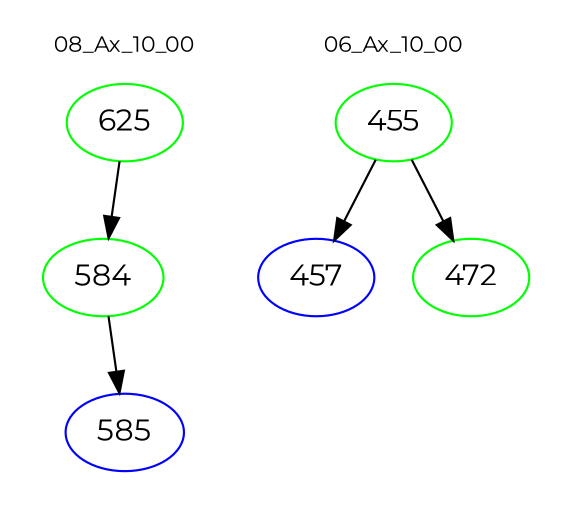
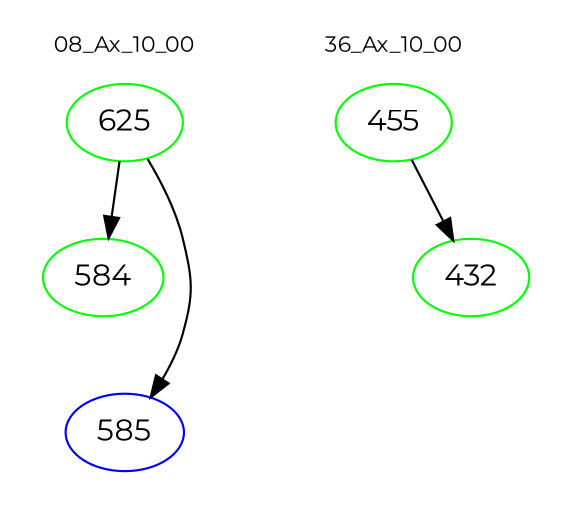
cluster "06_Ax_10_00": label "06_Ax_10_00" -> "36_Ax_10_00"
node "457": removed
node "472": label "472" -> "432"
edge "584" -> "585": now "625" -> "585"
